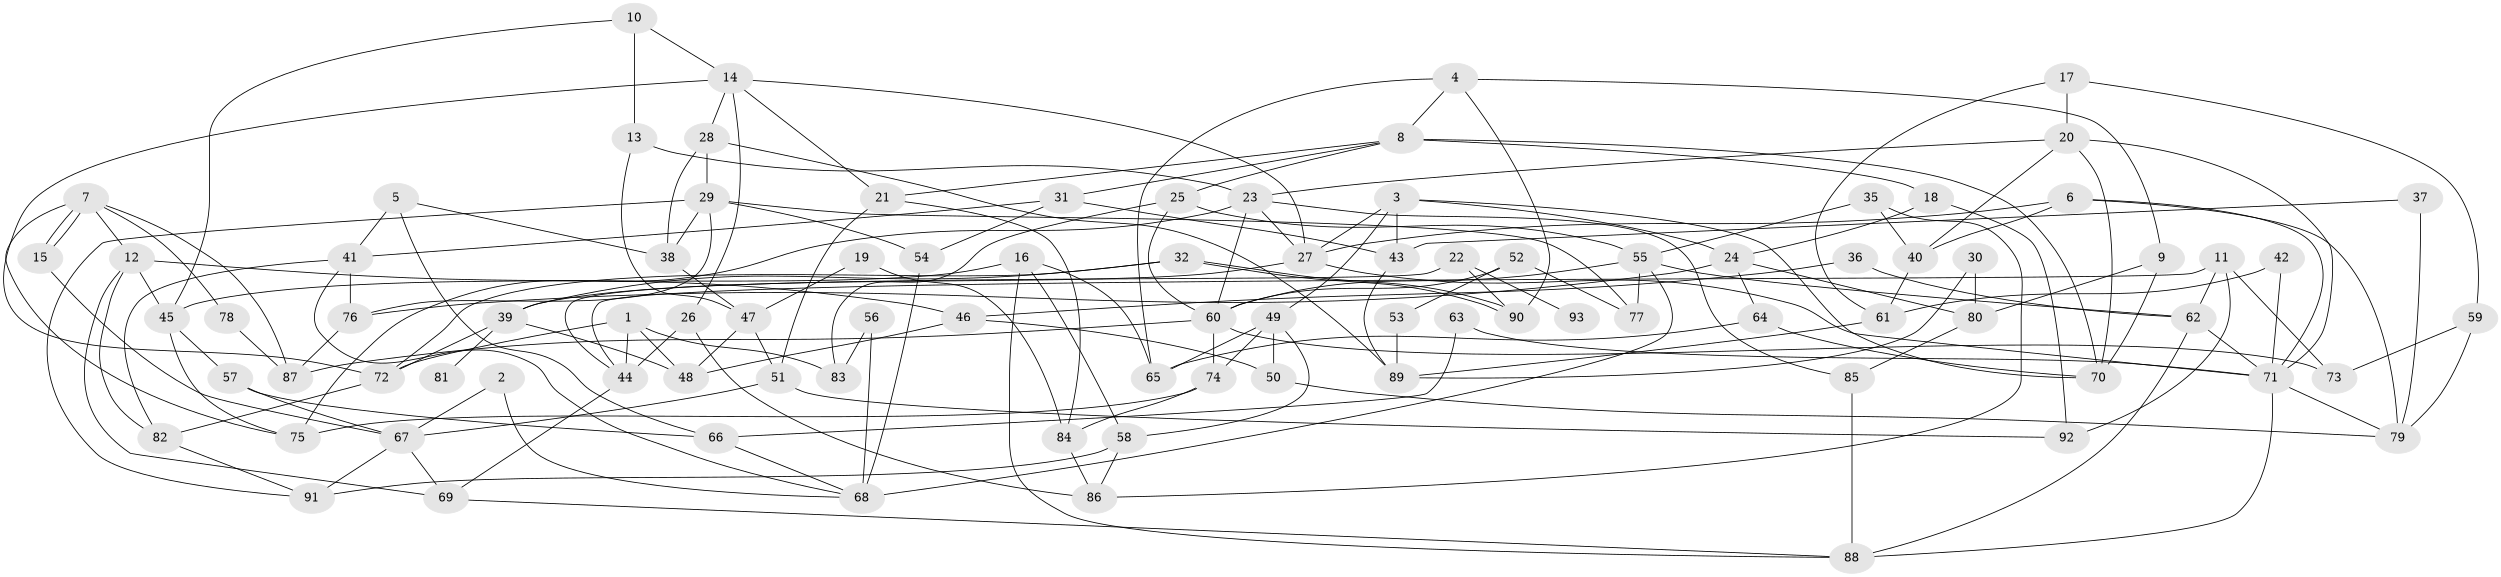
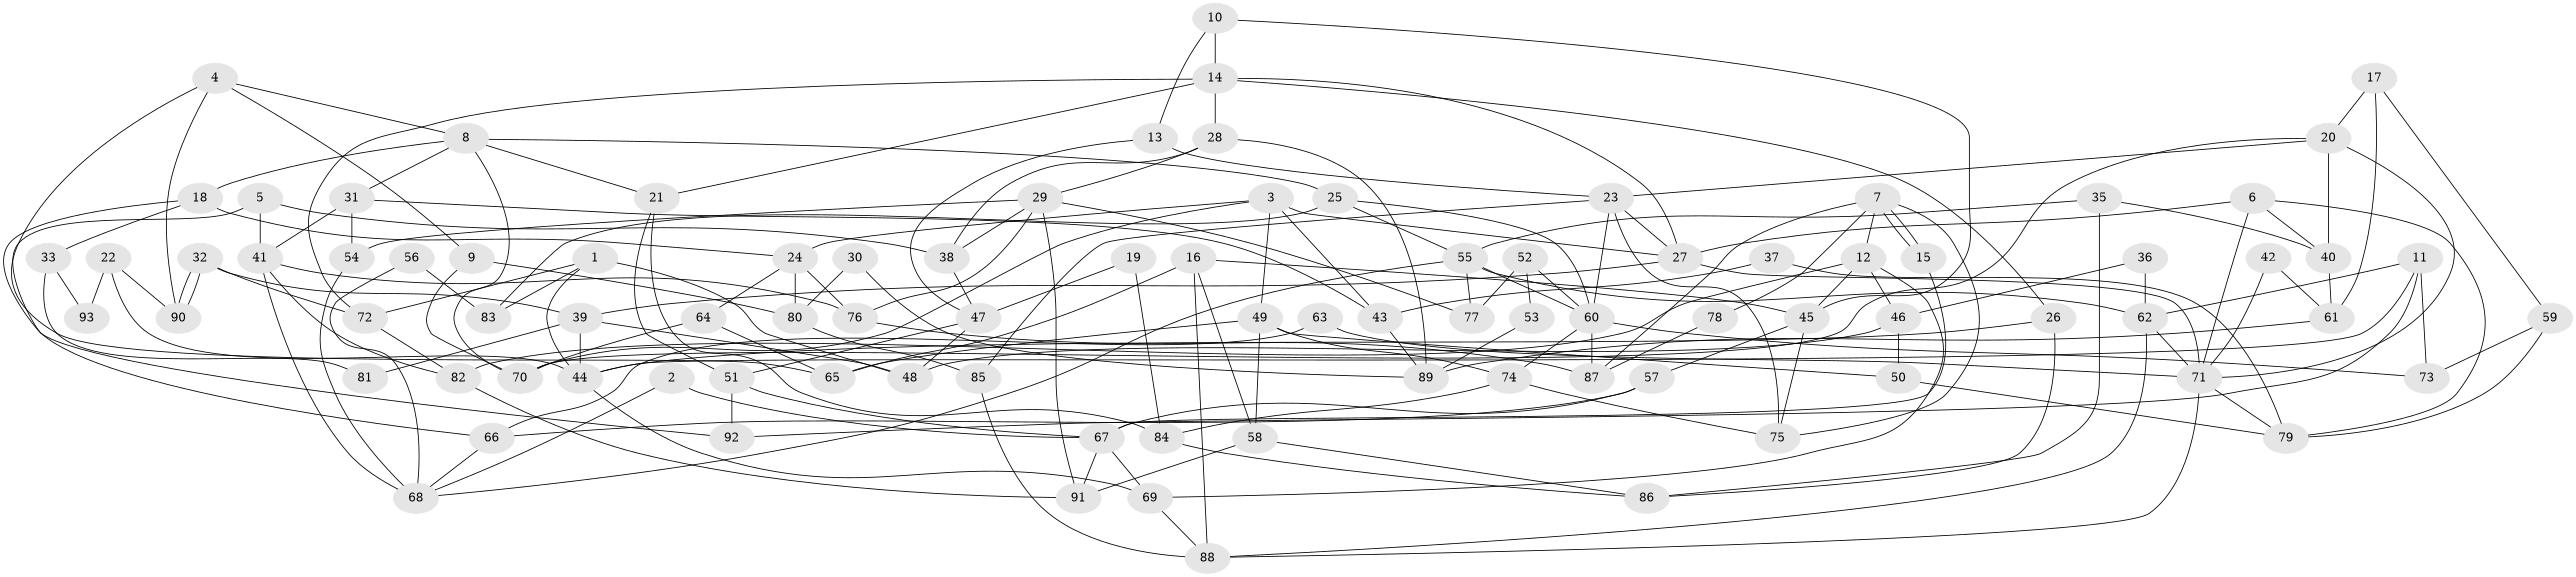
node "33": added
edge "39" -- "72": now "39" -- "44"
